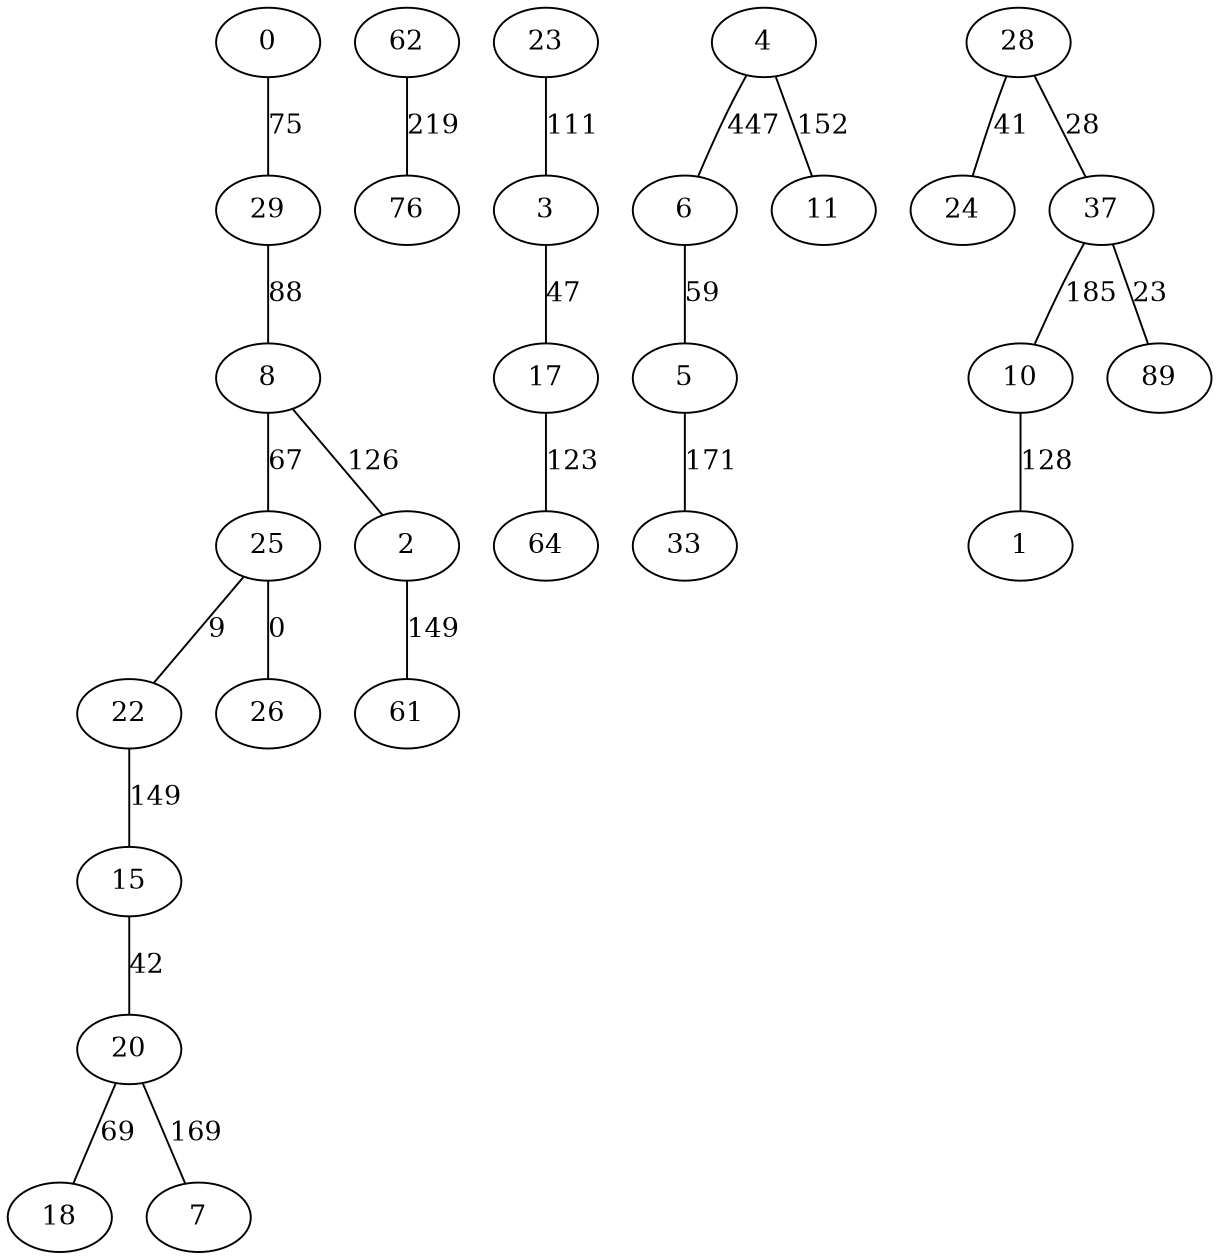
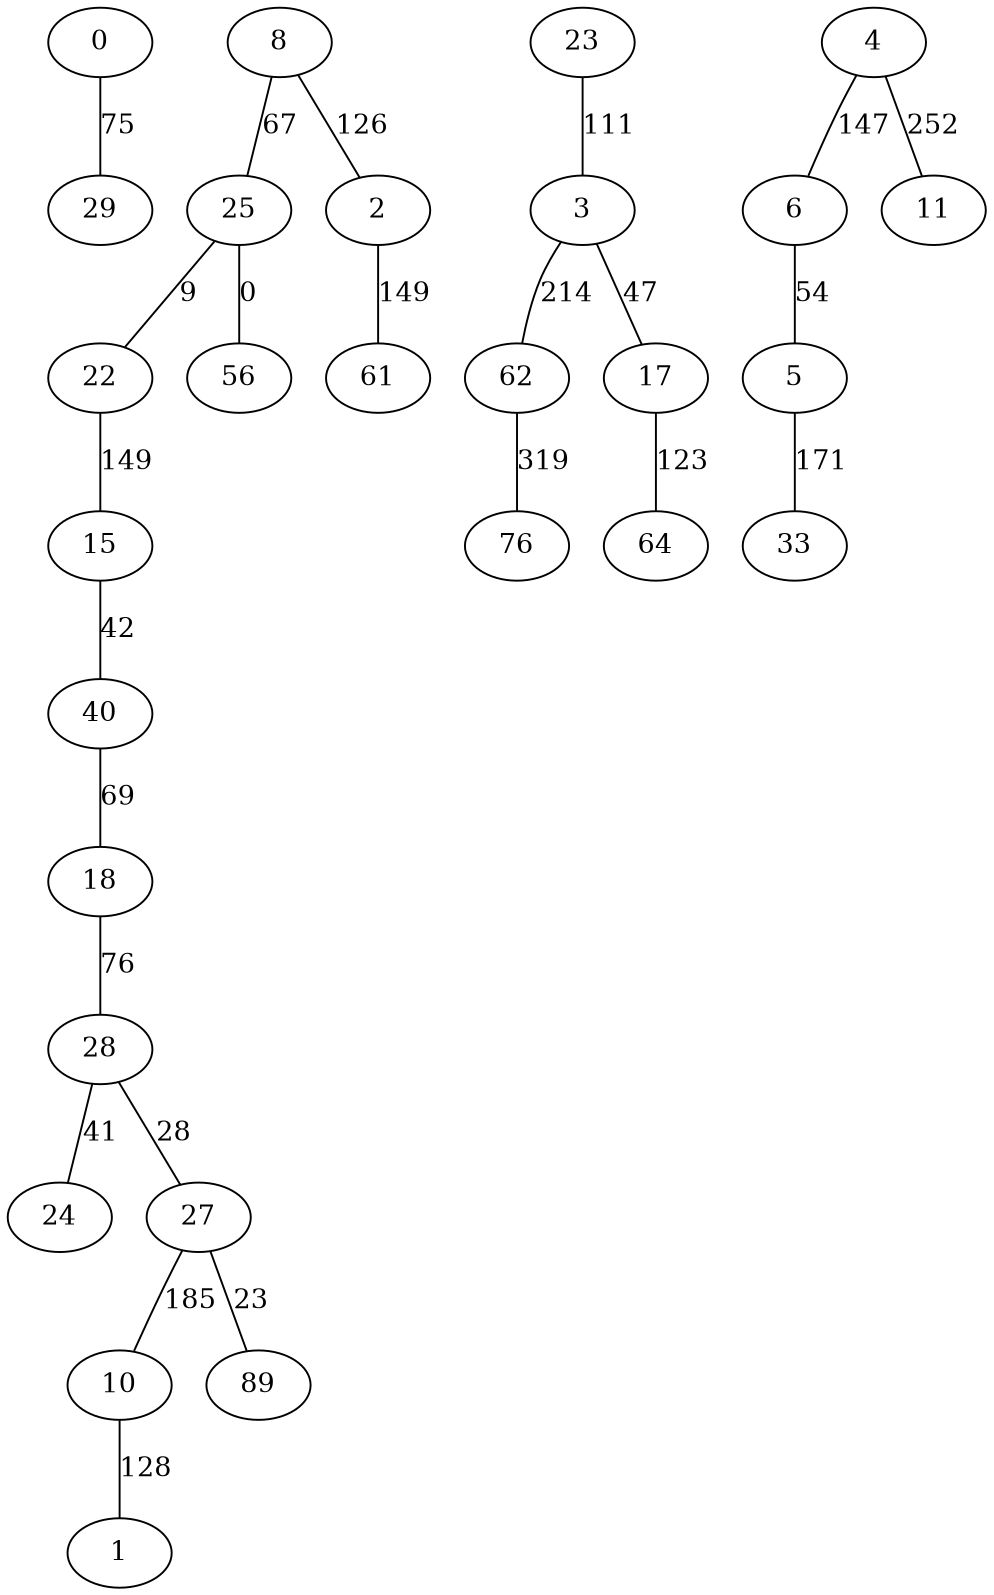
edge "62" -- "76": label "219" -> "319"
edge "4" -- "6": label "447" -> "147"
edge "4" -- "11": label "152" -> "252"
node "37": label "37" -> "27"
edge "3" -- "62": added, label "214"
edge "29" -- "8": removed, label "88"
edge "6" -- "5": label "59" -> "54"
node "26": label "26" -> "56"
edge "18" -- "28": added, label "76"
node "20": label "20" -> "40"
node "7": removed
